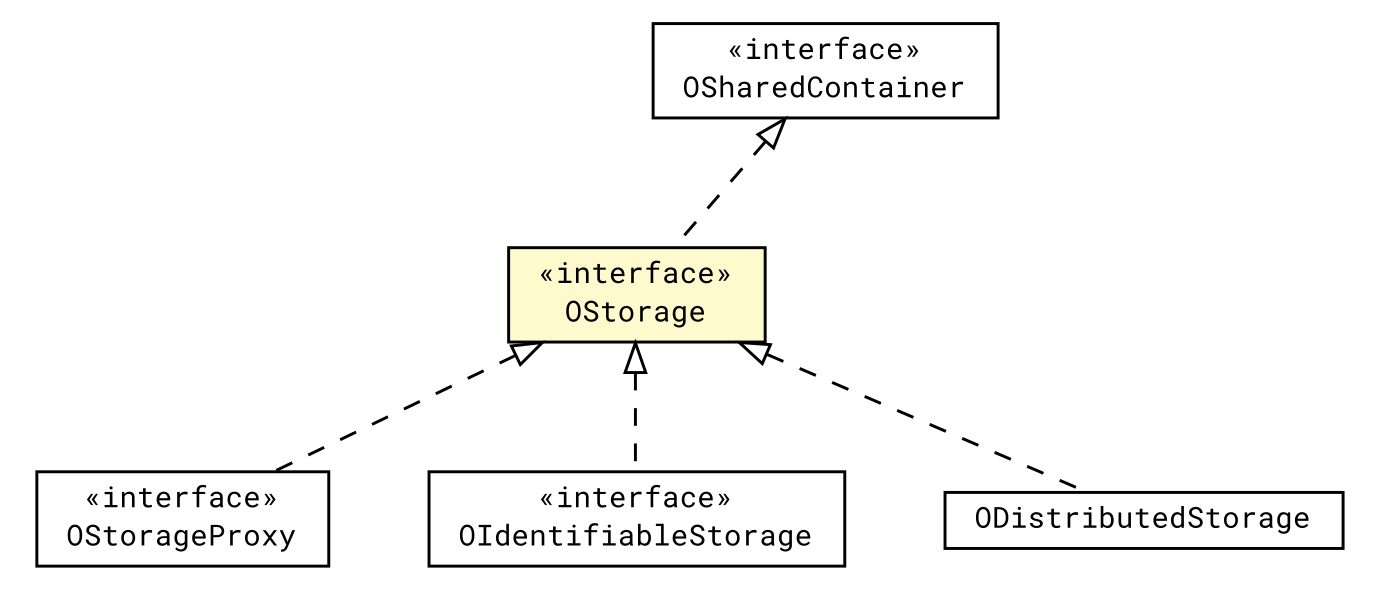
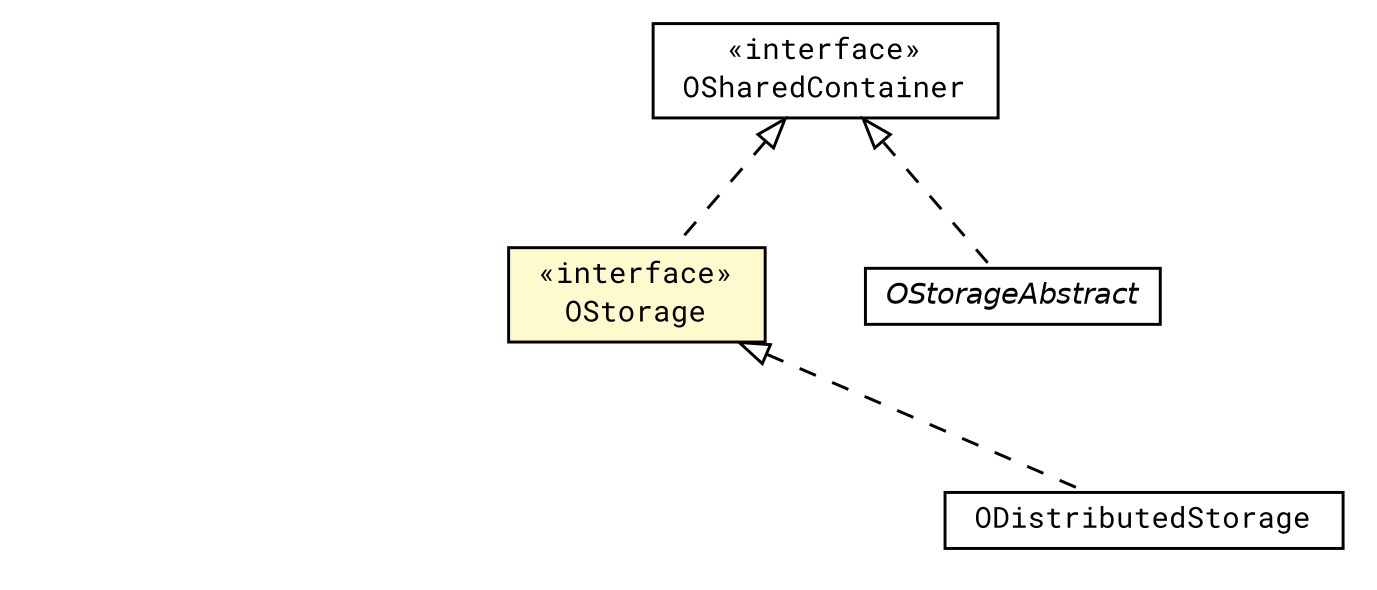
node "OStorageAbstract": added
node "OStorageProxy": removed
node "OIdentifiableStorage": removed
